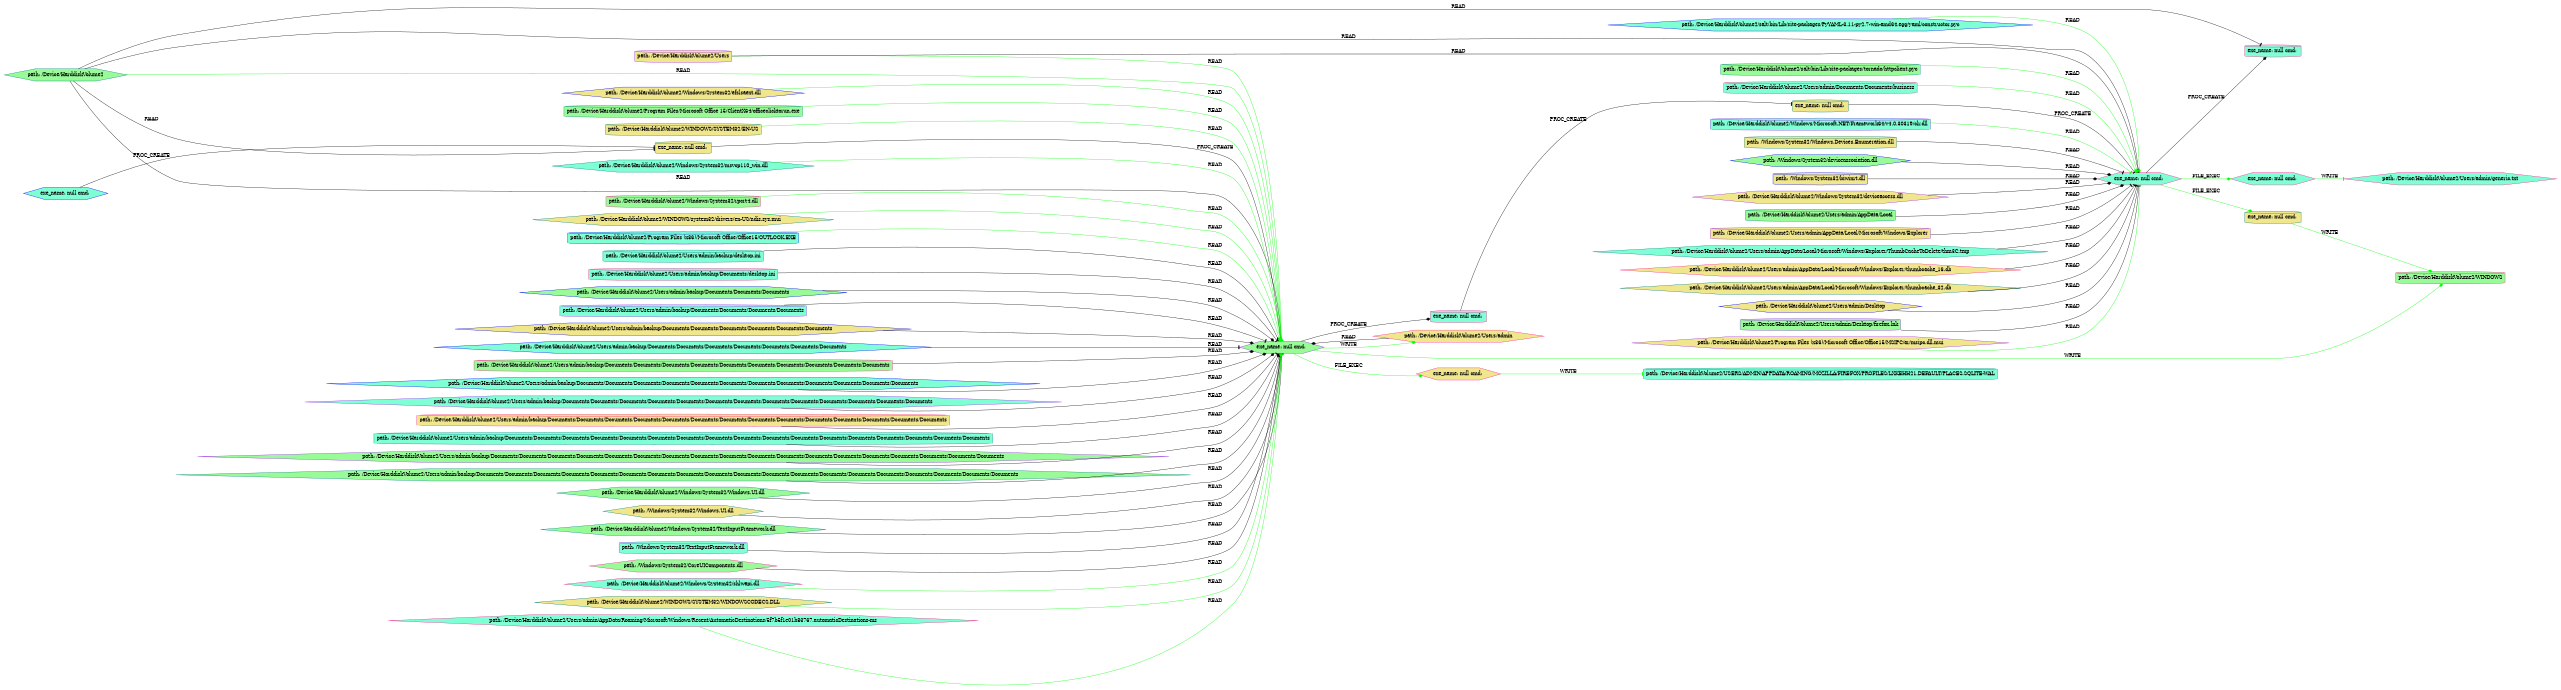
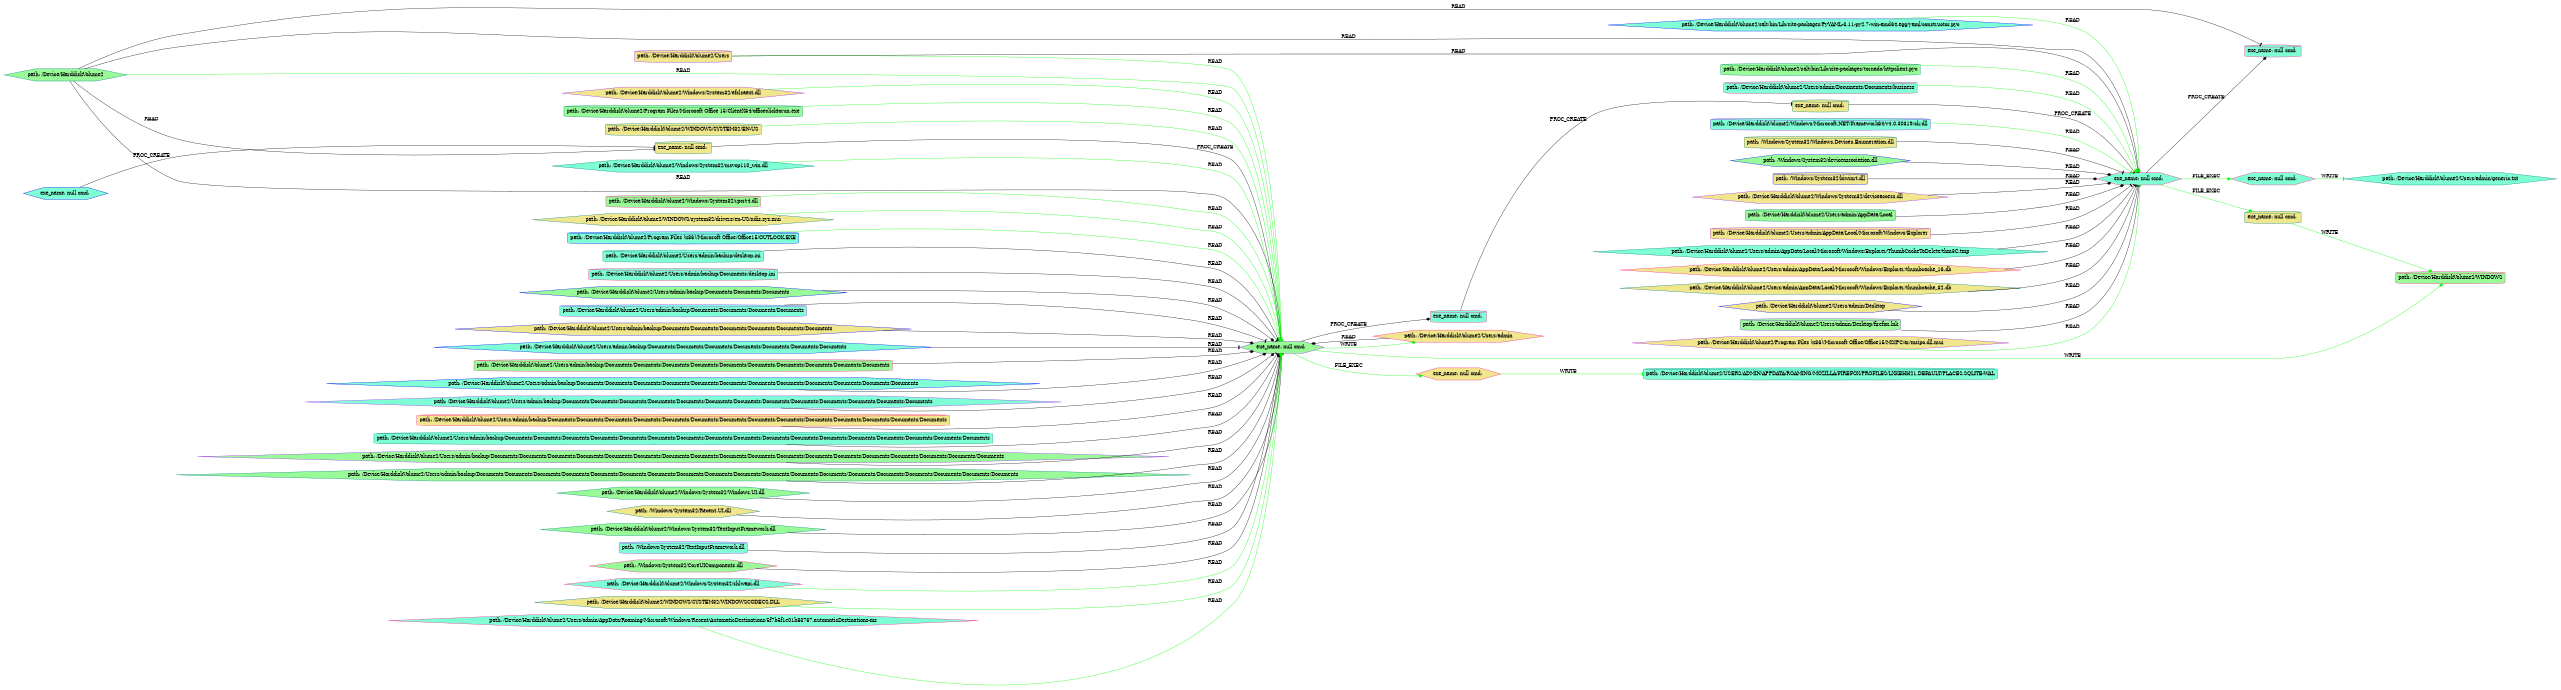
node "path: /Device/HarddiskVolume2/Windows/System32/efslsaext.dll": color blue -> purple
node "path: /Device/HarddiskVolume2/Users/admin/generic.txt": color deeppink -> teal
node "path: /Windows/System32/Windows.UI.dll": label "path: /Windows/System32/Windows.UI.dll" -> "path: /Windows/System32/Recent.UI.dll"
